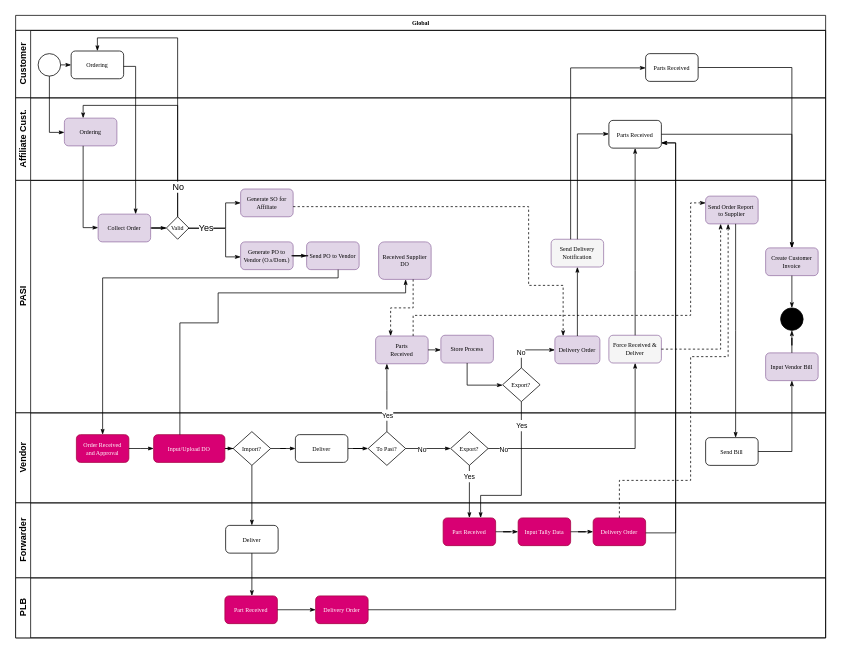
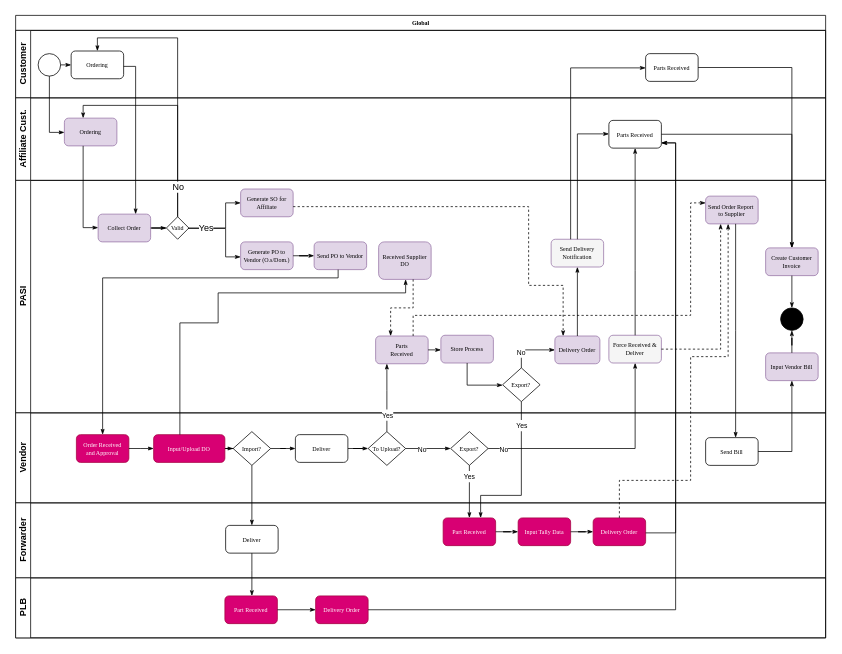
node "Send PO to Vendor": moved (333, 256) -> (340, 256)
node "To Pasi?": label "To Pasi?" -> "To Upload?"
